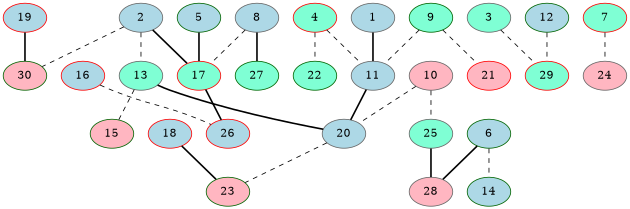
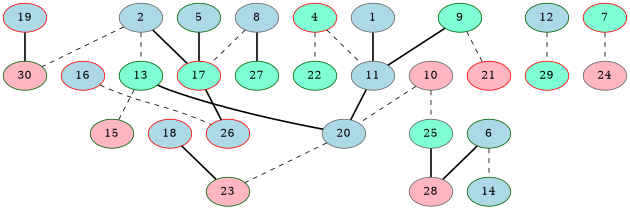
node "3": removed
edge "9" -- "11": style dashed -> bold
node "13": color gray40 -> darkgreen
